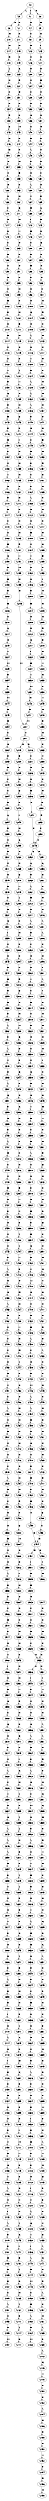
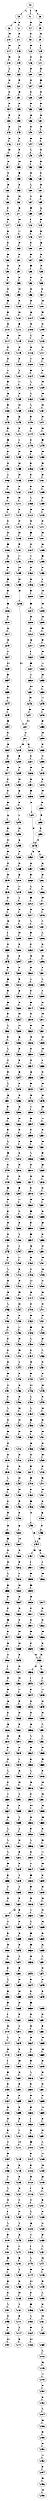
edge "S468" -> "S472": removed, label "K"
edge "S666" -> "S670": now "S627" -> "S670"
edge "S636" -> "S640": removed, label "R"
edge "S649" -> "S653": removed, label "A"
edge "S711" -> "S715": removed, label "V"
edge "S765" -> "S769": removed, label "P"
